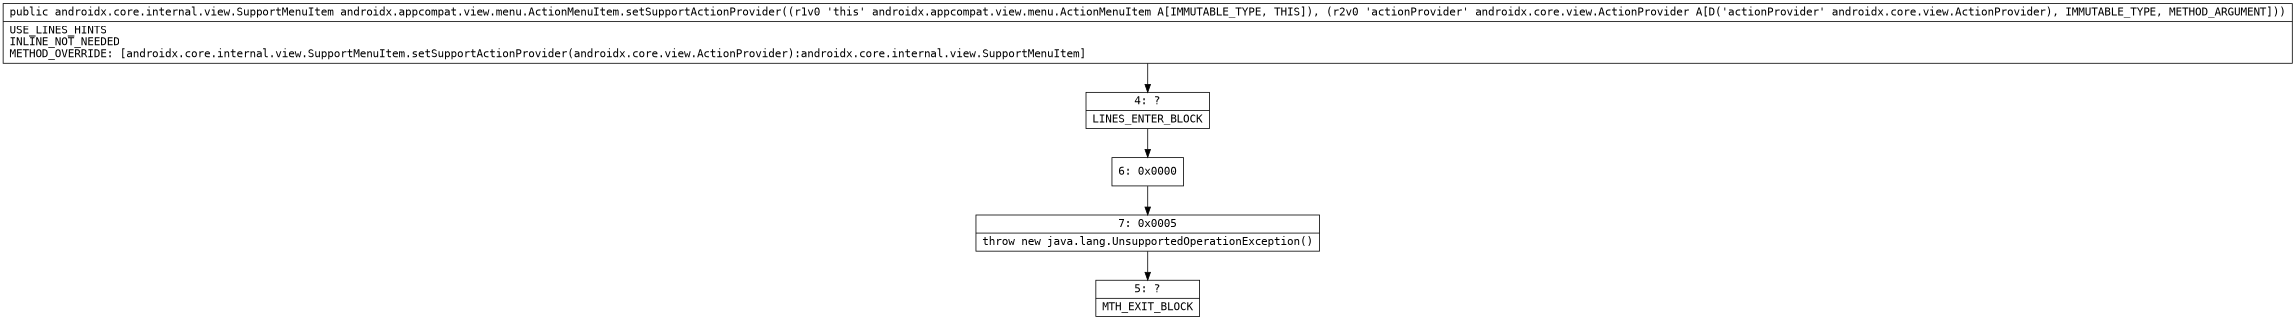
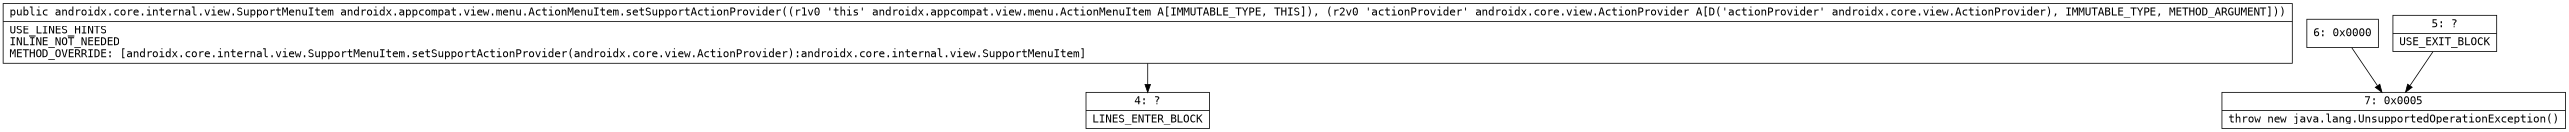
edge "4: ?" -> "6: 0x0000": removed
edge "7: 0x0005" -> "5: ?": reversed
node "5: ?": text "MTH_EXIT_BLOCK" -> "USE_EXIT_BLOCK"
